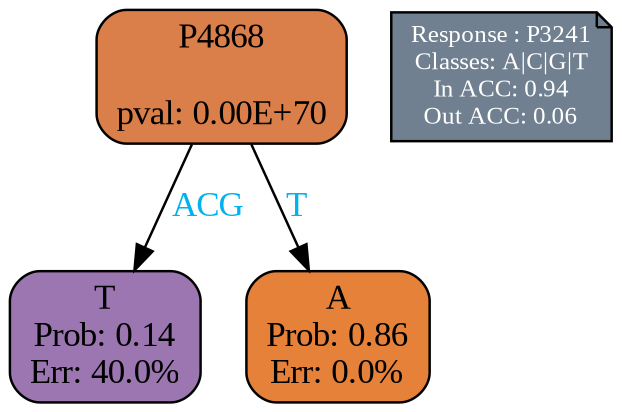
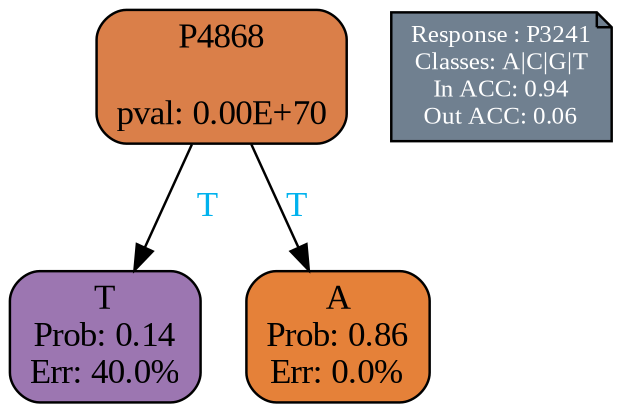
edge "P4868 pval: 0.00E+70" -> "T Prob: 0.14 Err: 40.0%": label "ACG" -> "T"
